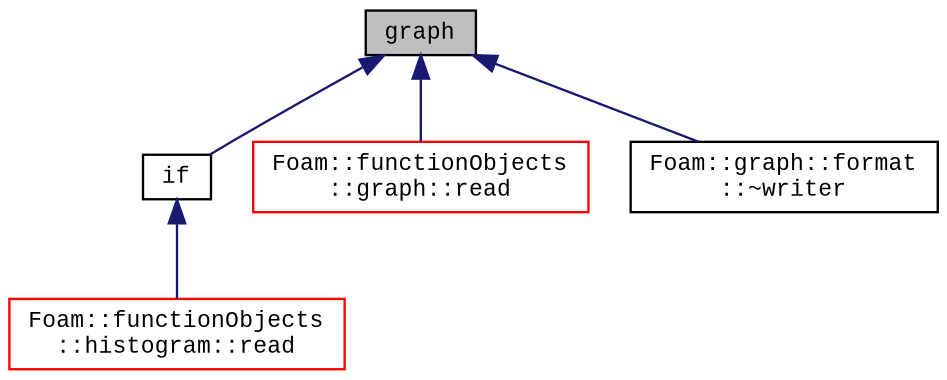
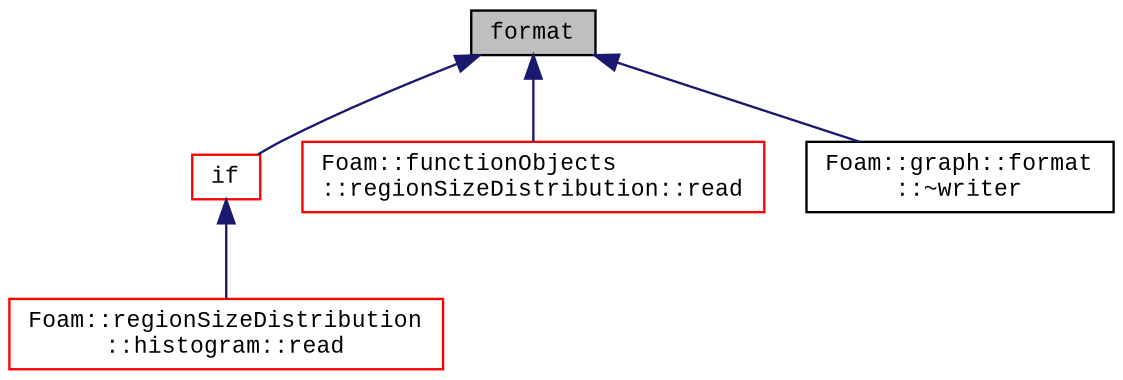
node "graph": label "graph" -> "format"
node "if": color black -> red
node "Foam::functionObjects ::graph::read": label "Foam::functionObjects ::graph::read" -> "Foam::functionObjects ::regionSizeDistribution::read"
node "Foam::functionObjects ::histogram::read": label "Foam::functionObjects ::histogram::read" -> "Foam::regionSizeDistribution ::histogram::read"
